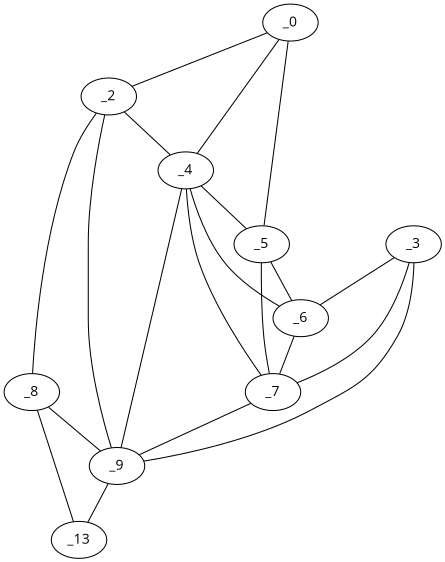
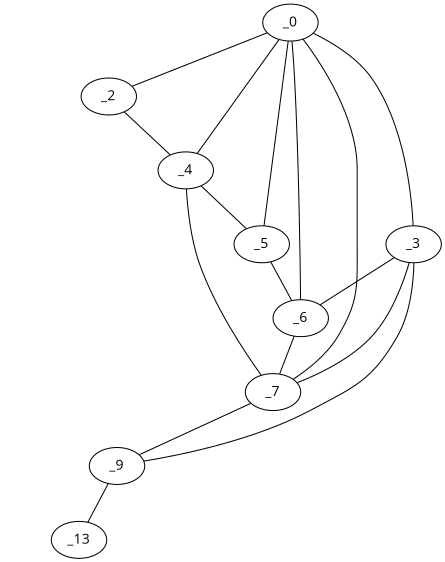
edge "_0" -- "_3": added
edge "_4" -- "_6": now "_0" -- "_6"
edge "_2" -- "_9": removed
edge "_4" -- "_9": removed
edge "_5" -- "_7": now "_0" -- "_7"
node "_8": removed
